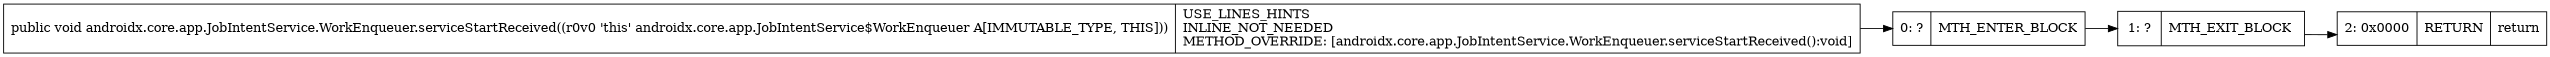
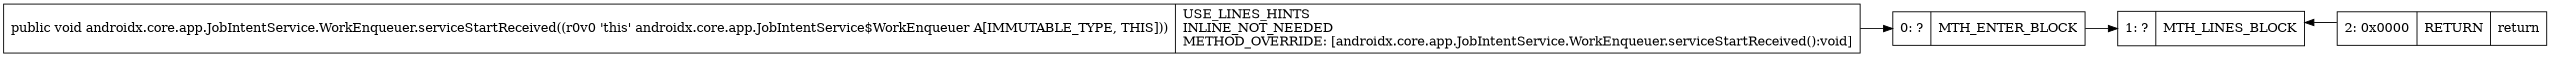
node "1: ?": text "MTH_EXIT_BLOCK" -> "MTH_LINES_BLOCK"
edge "1: ?" -> "2: 0x0000": reversed
